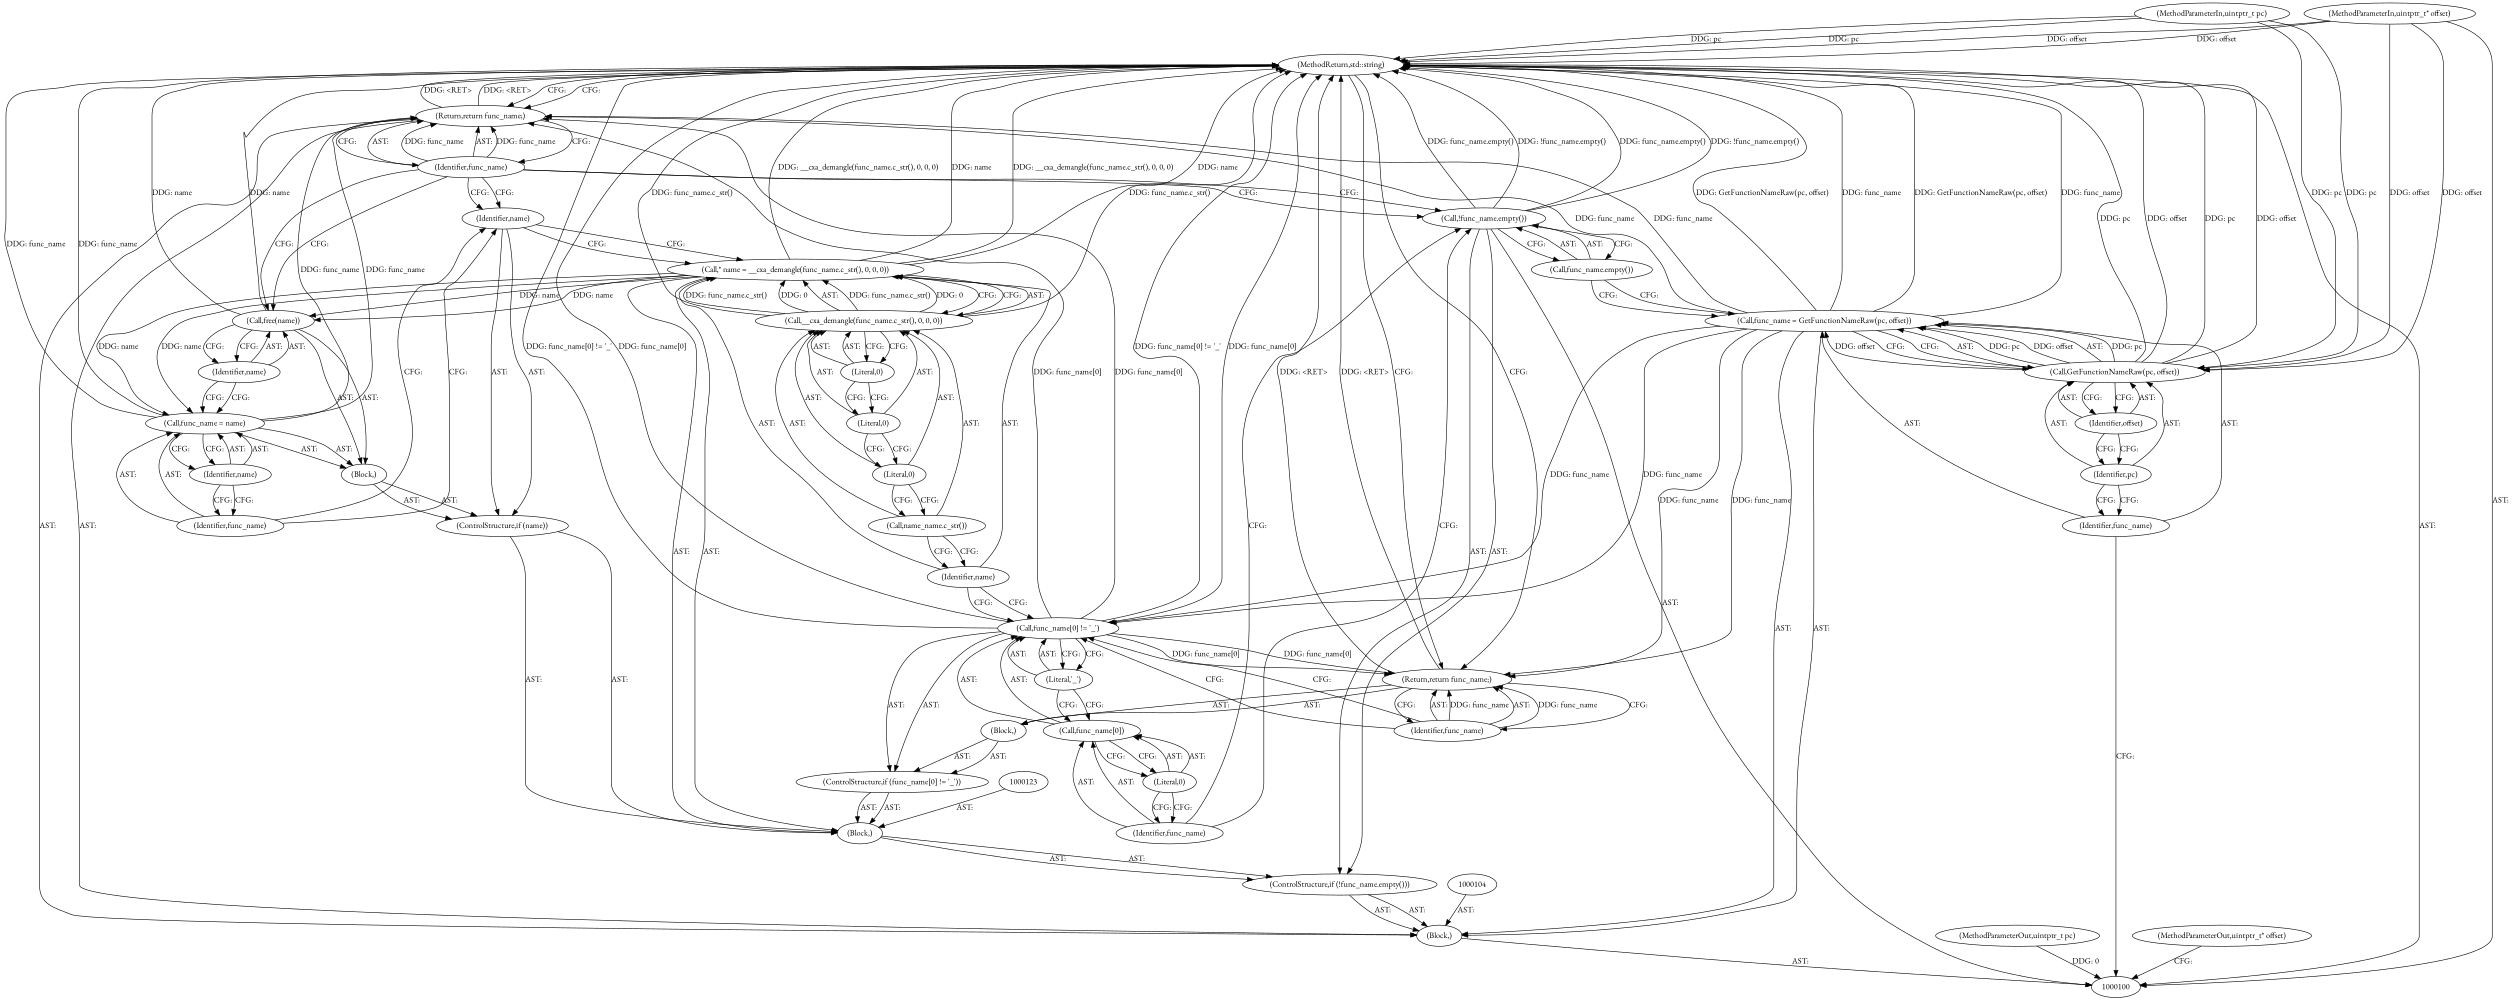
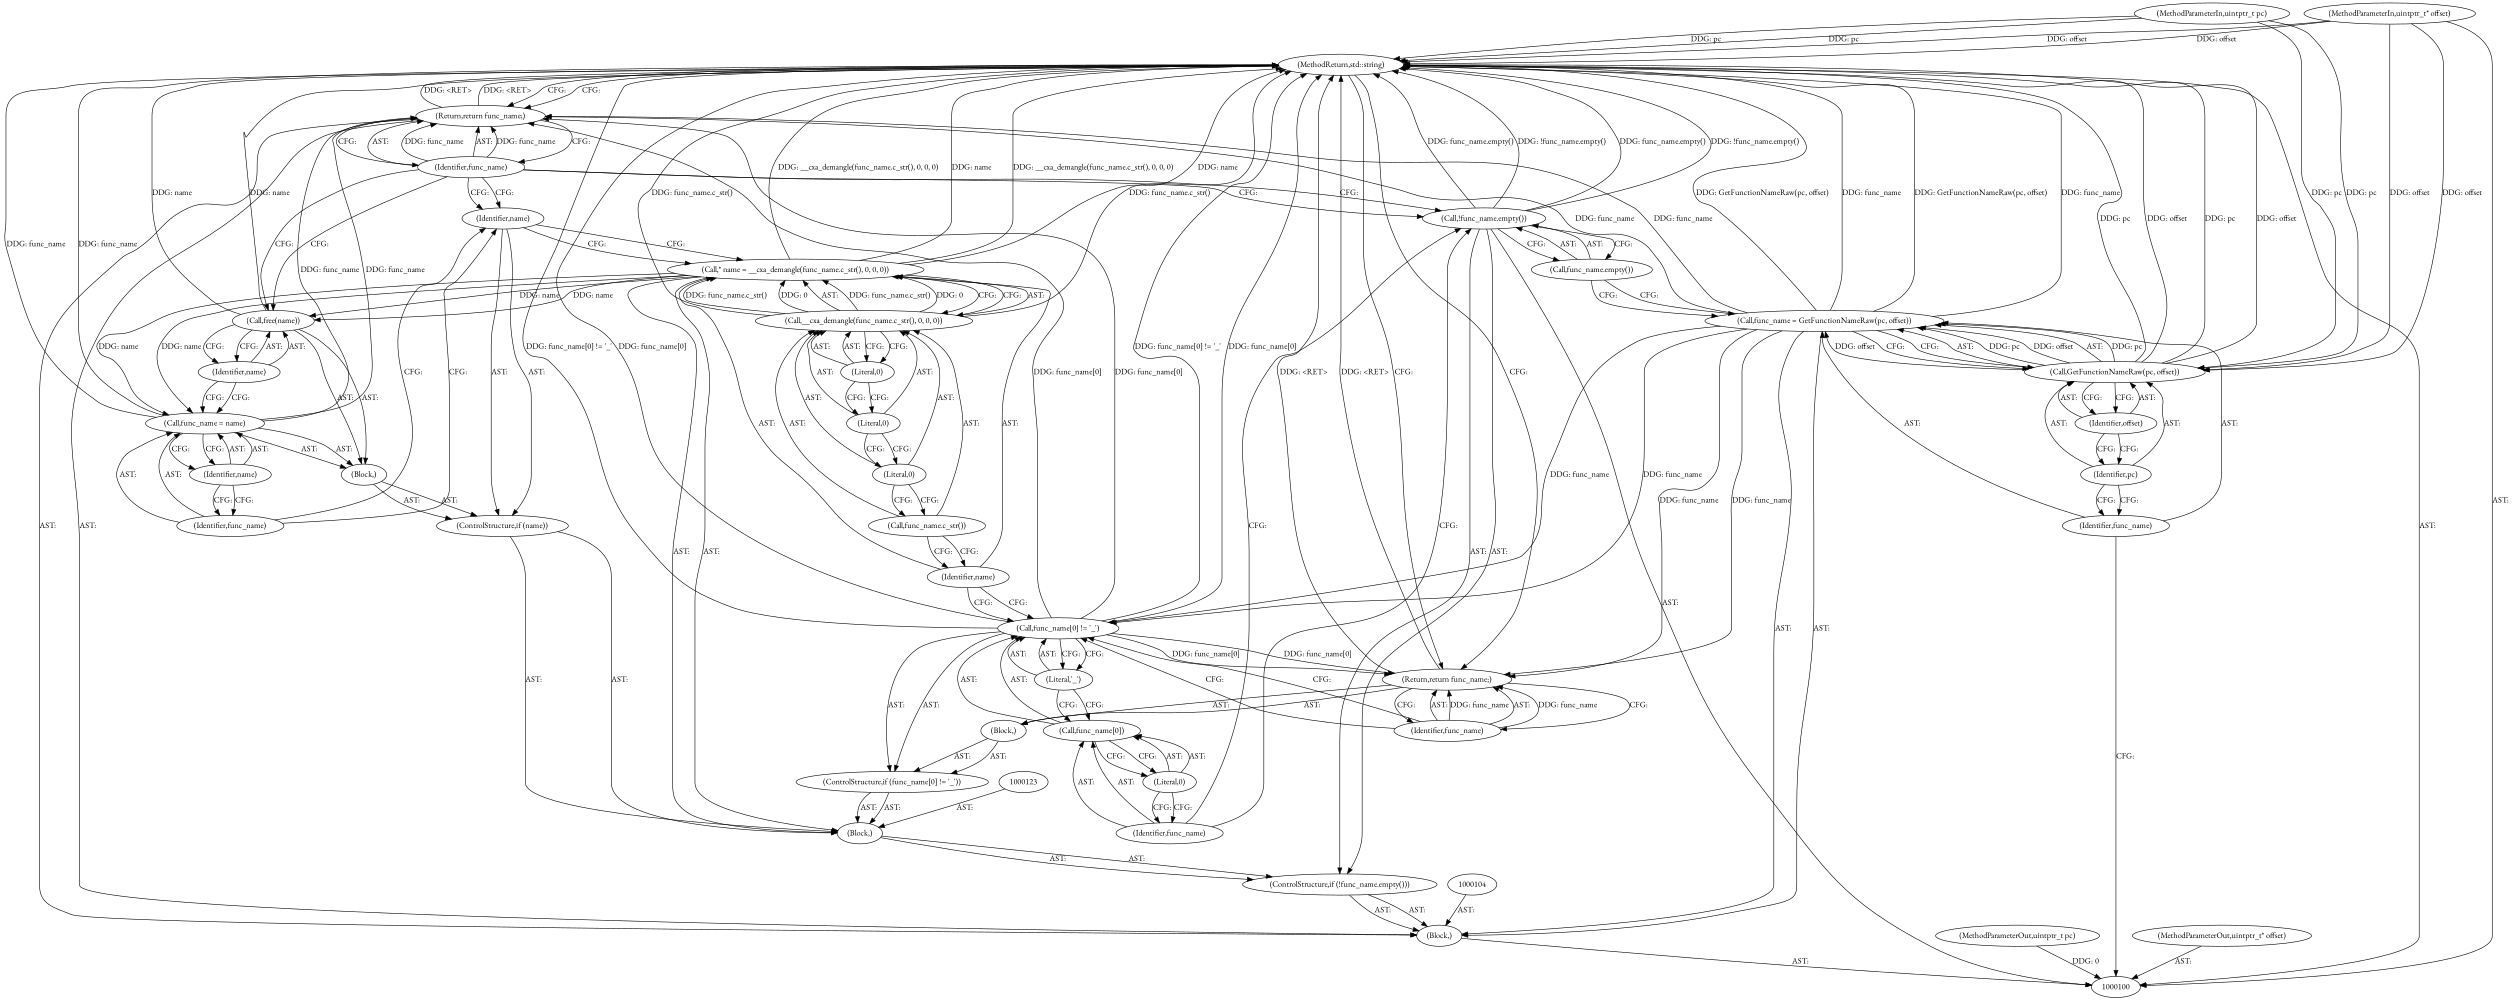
node "(Call,name_name.c_str())": label "(Call,name_name.c_str())" -> "(Call,func_name.c_str())"
edge "(MethodParameterOut,uintptr_t* offset)" -> "1000100": label "CFG: " -> "AST: "
